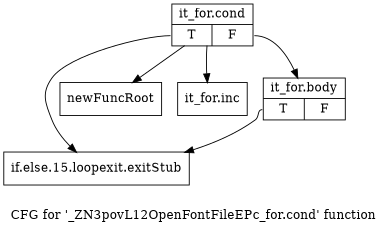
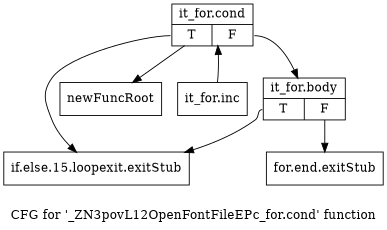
edge "it_for.cond" -> "it_for.inc": reversed
node "for.end.exitStub": added
